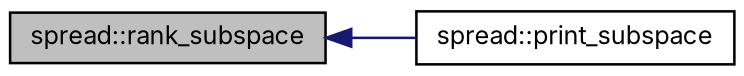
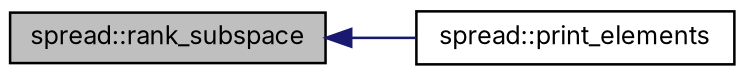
node "spread::print_subspace": label "spread::print_subspace" -> "spread::print_elements"
